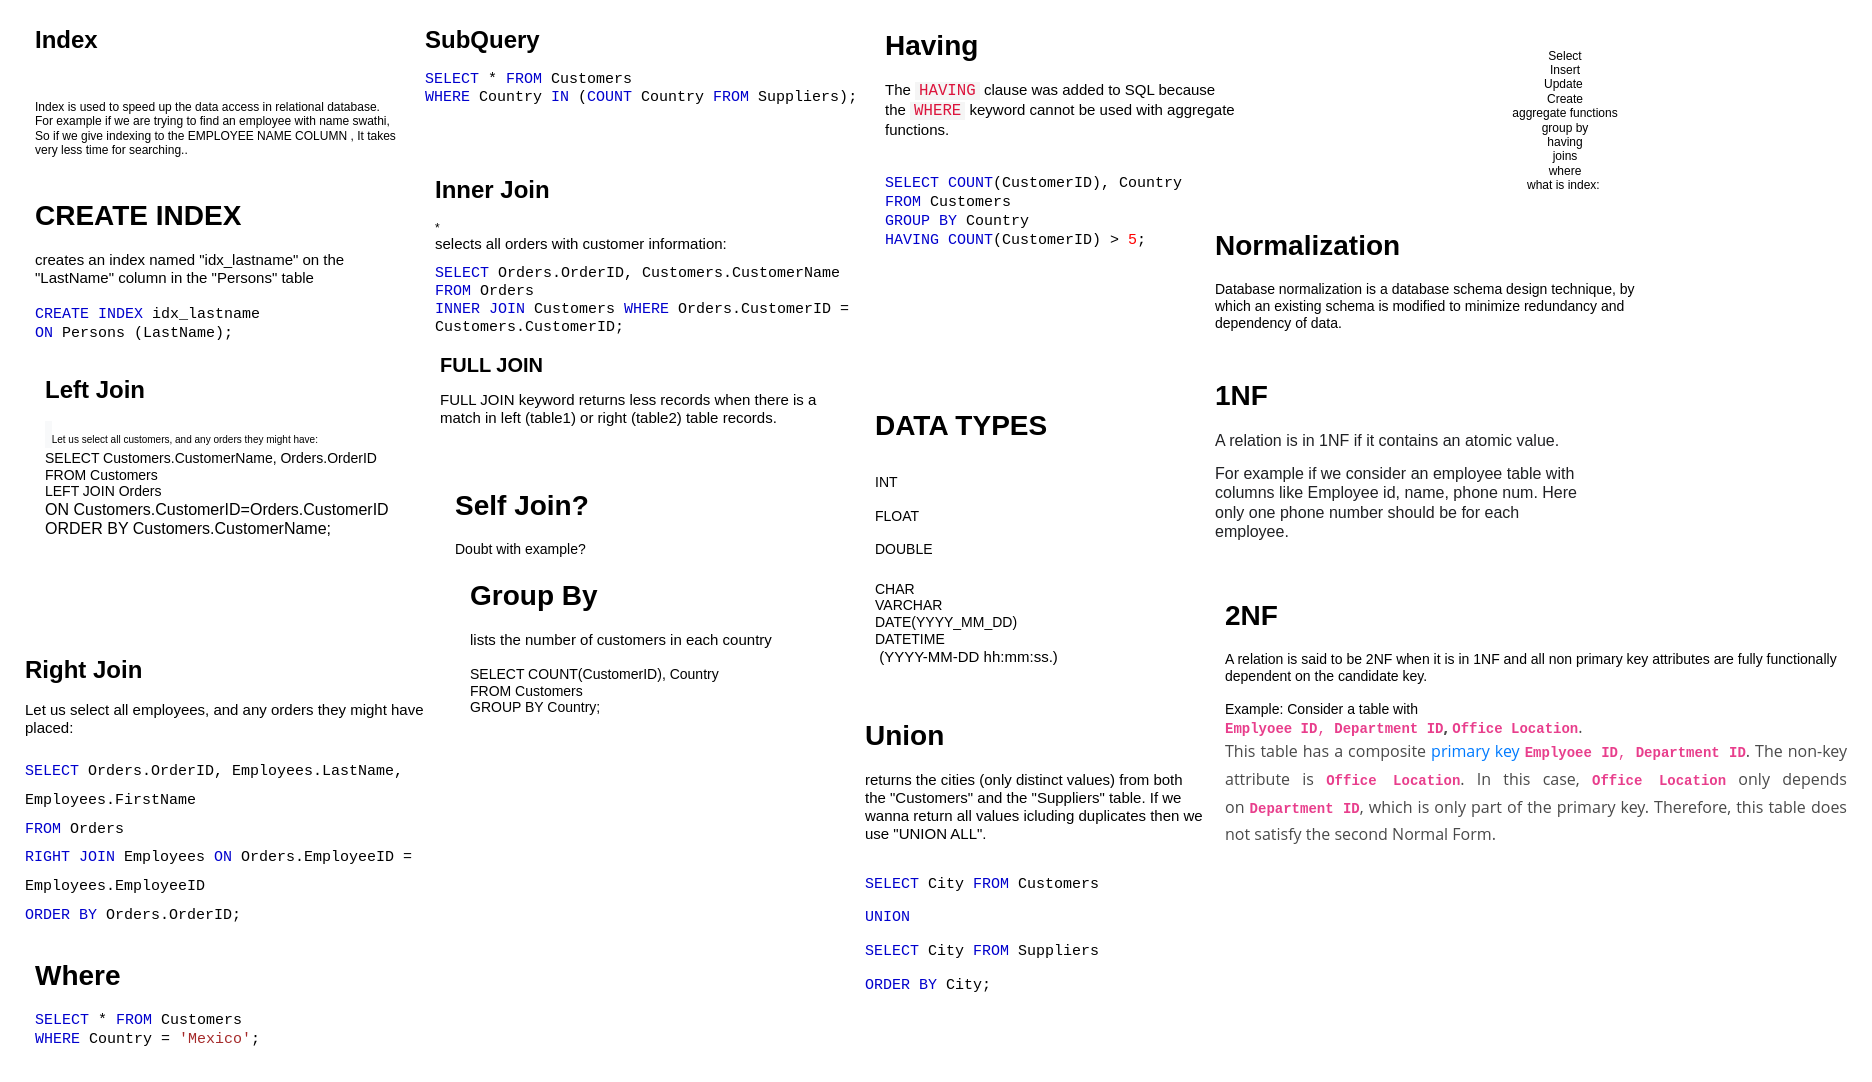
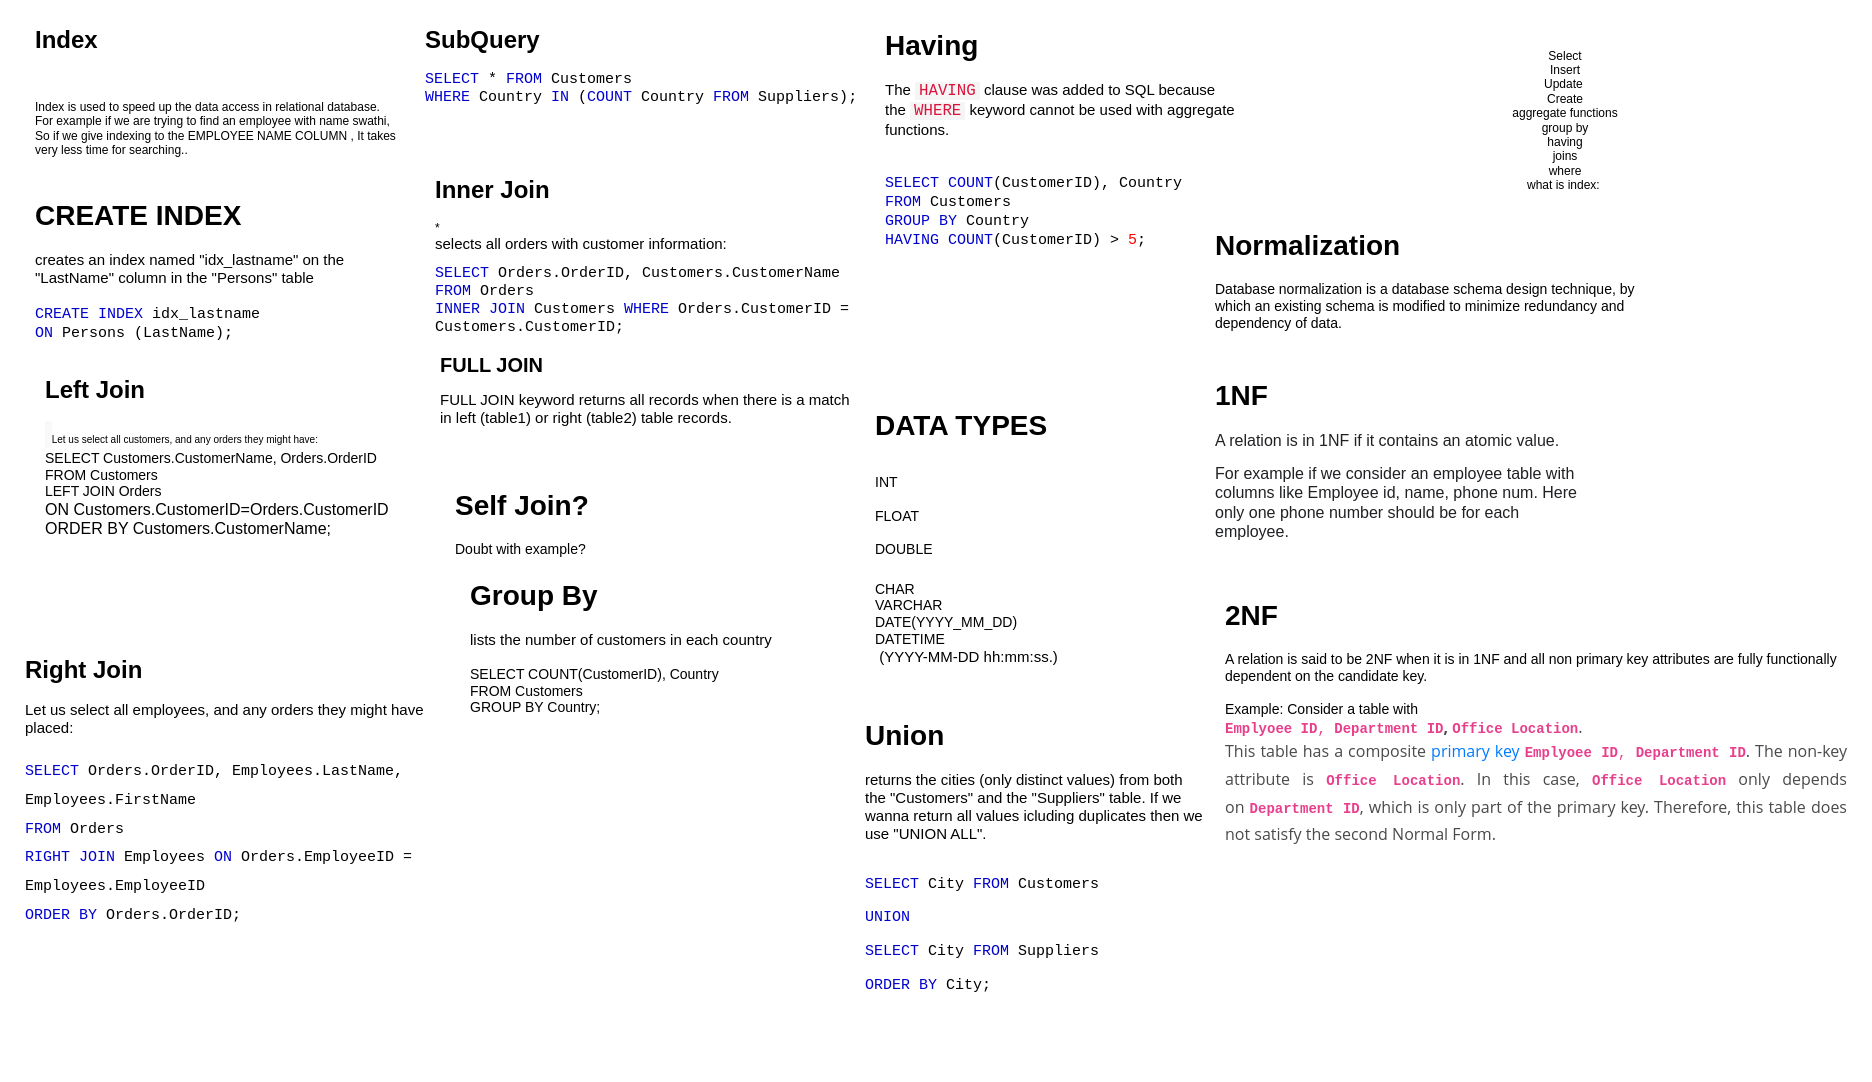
node "FULL JOIN FULL JOIN keyword returns less records when there is a match in left (table1) or right (table2) table records.": label "FULL JOIN FULL JOIN keyword returns less records when there is a match in left (table1) or right (table2) table records." -> "FULL JOIN FULL JOIN keyword returns all records when there is a match in left (table1) or right (table2) table records."
node "Where SELECT * FROM CustomersWHERE Country = 'Mexico';": removed
